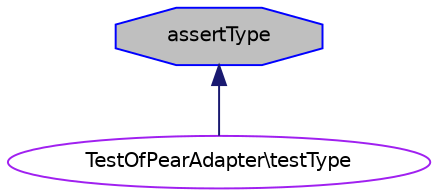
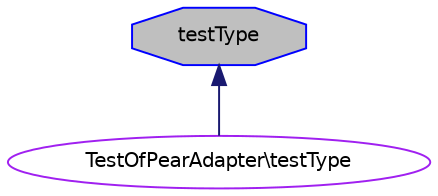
node "assertType": label "assertType" -> "testType"
